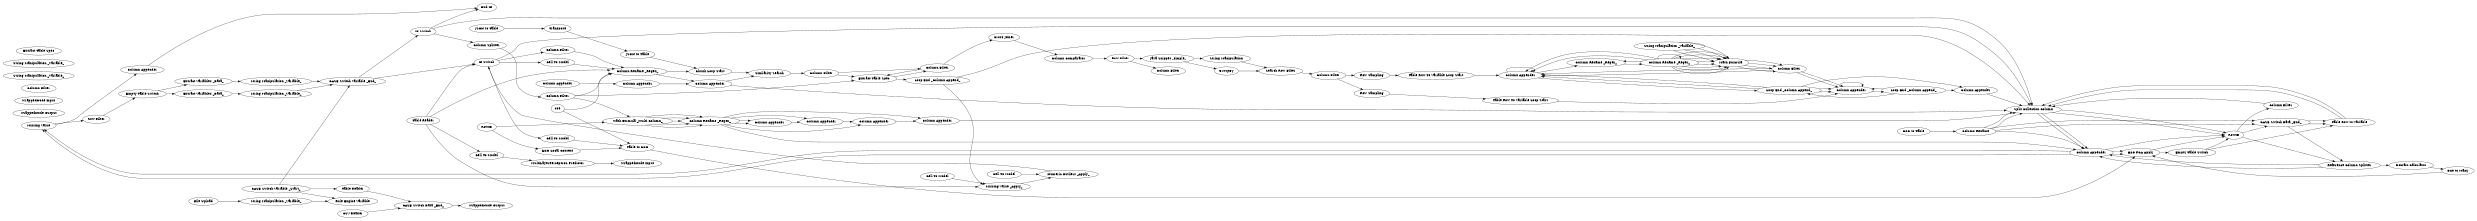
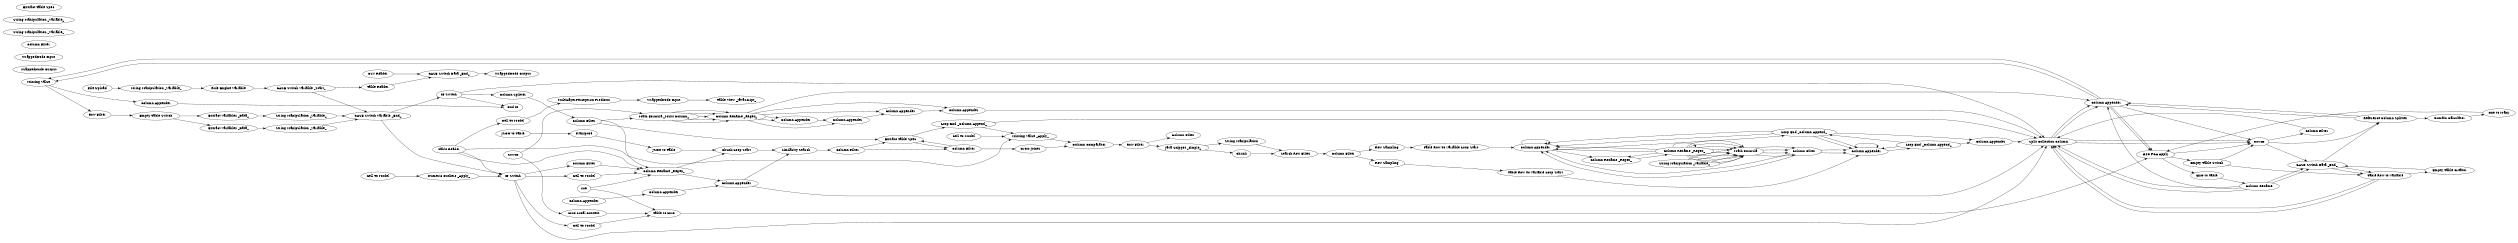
node "GroupBy": label "GroupBy" -> "Chunk"
node "Table View _JavaScript_": added
edge "H2O PCA Apply" -> "H2O to Table": added
node "Empty Table Creator": added
edge "Missing Value _Apply_" -> "Numeric Outliers _Apply_": now "Missing Value _Apply_" -> "Column Comparator"
edge "CASE Switch Variable _Start_" -> "Rule Engine Variable": reversed
